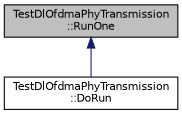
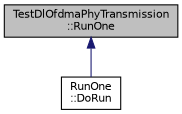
node "TestDlOfdmaPhyTransmission ::DoRun": label "TestDlOfdmaPhyTransmission ::DoRun" -> "RunOne ::DoRun"
